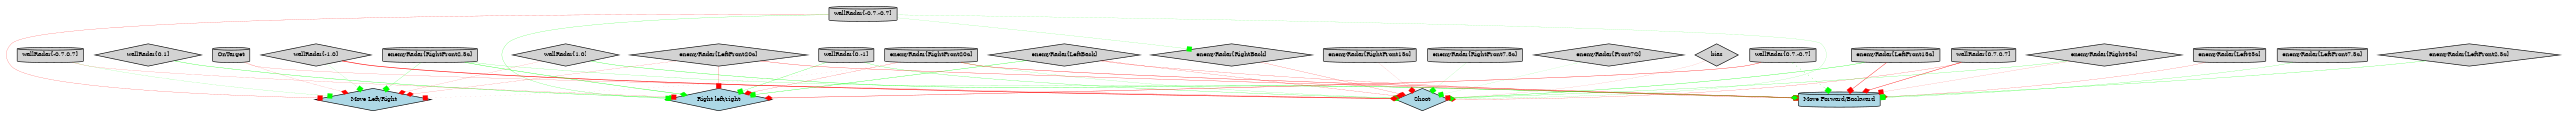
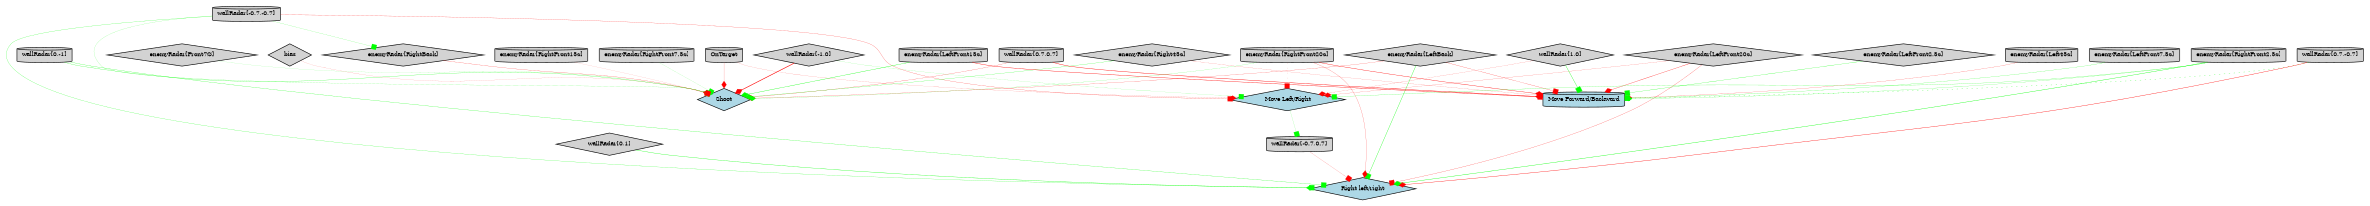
edge "wallRadar[-0.7,0.7]" -> "Move Left/Right": reversed
